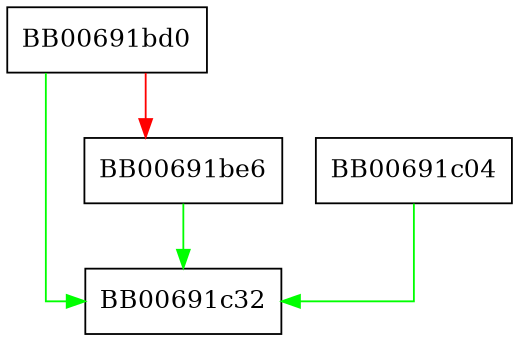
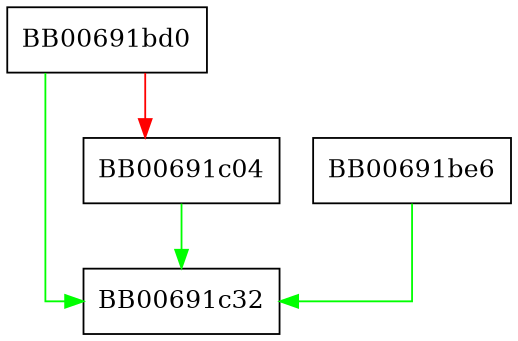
edge "BB00691bd0" -> "BB00691be6": now "BB00691bd0" -> "BB00691c04"
